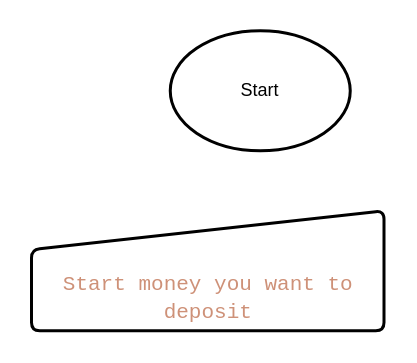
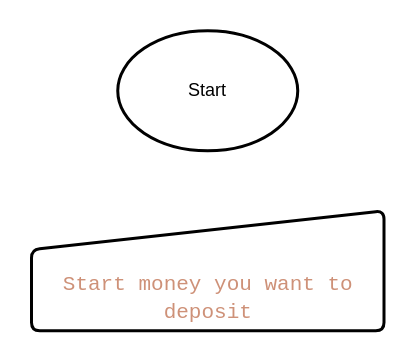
node "Start": moved (260, 91) -> (208, 91)
